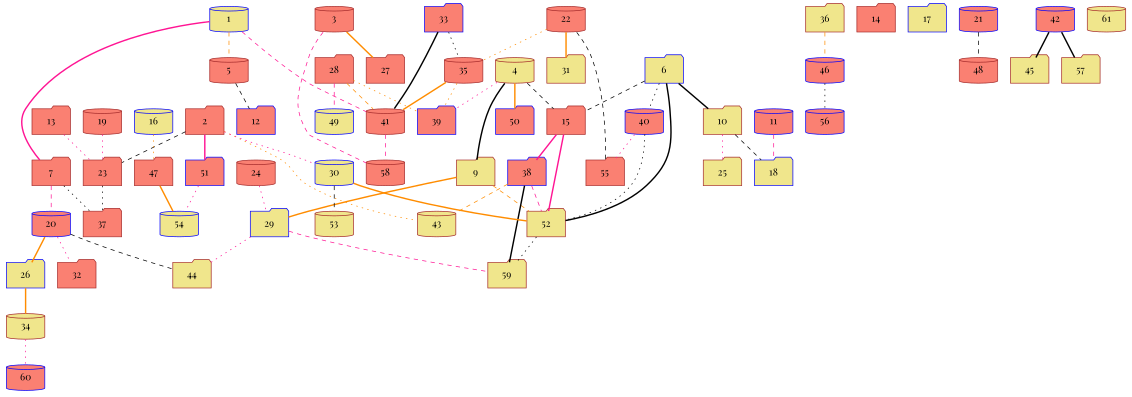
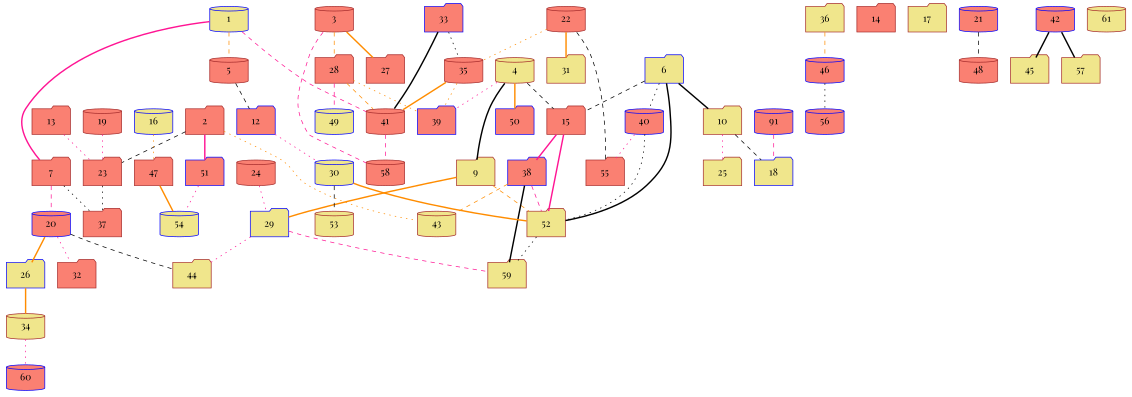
node "17": color blue -> brown
edge "3" -- "28": added
node "11": label "11" -> "91"
edge "2" -- "30": now "12" -- "30"
